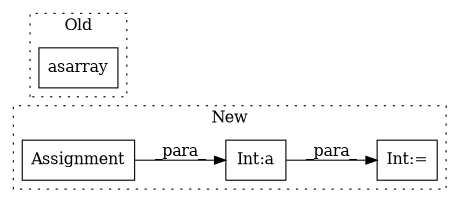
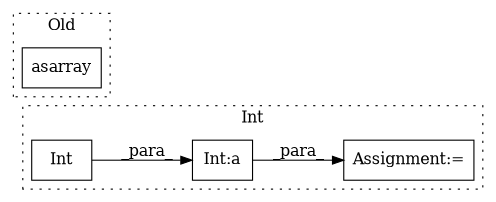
cluster "New": label "New" -> "Int"
node "Assignment": label "Assignment" -> "Int"
node "Int:=": label "Int:=" -> "Assignment:="
